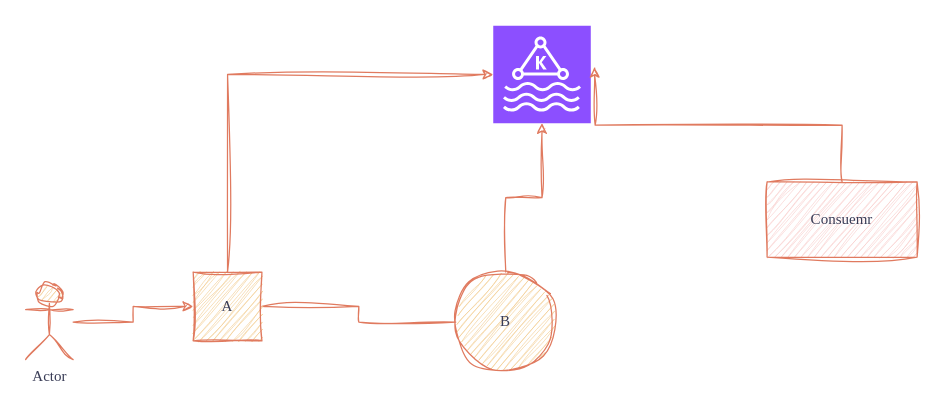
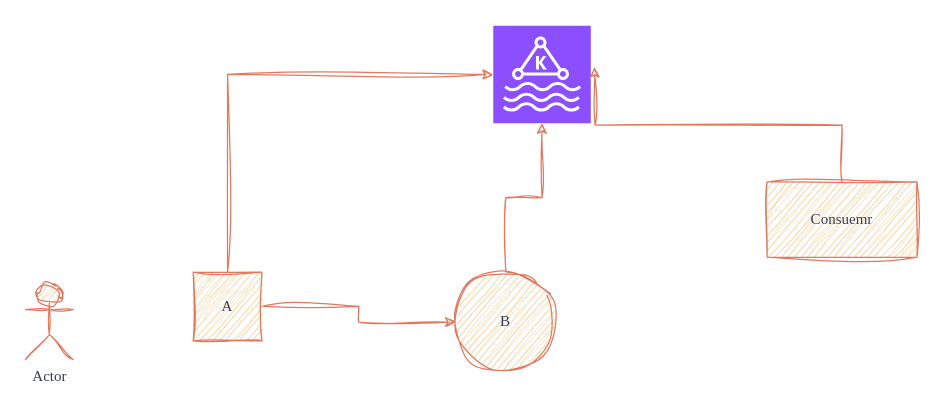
node "Consuemr": fillcolor #f8cecc -> #f2cc8f
edge "Actor" -> "A": removed
edge "A" -- "B": arrowhead none -> classic
